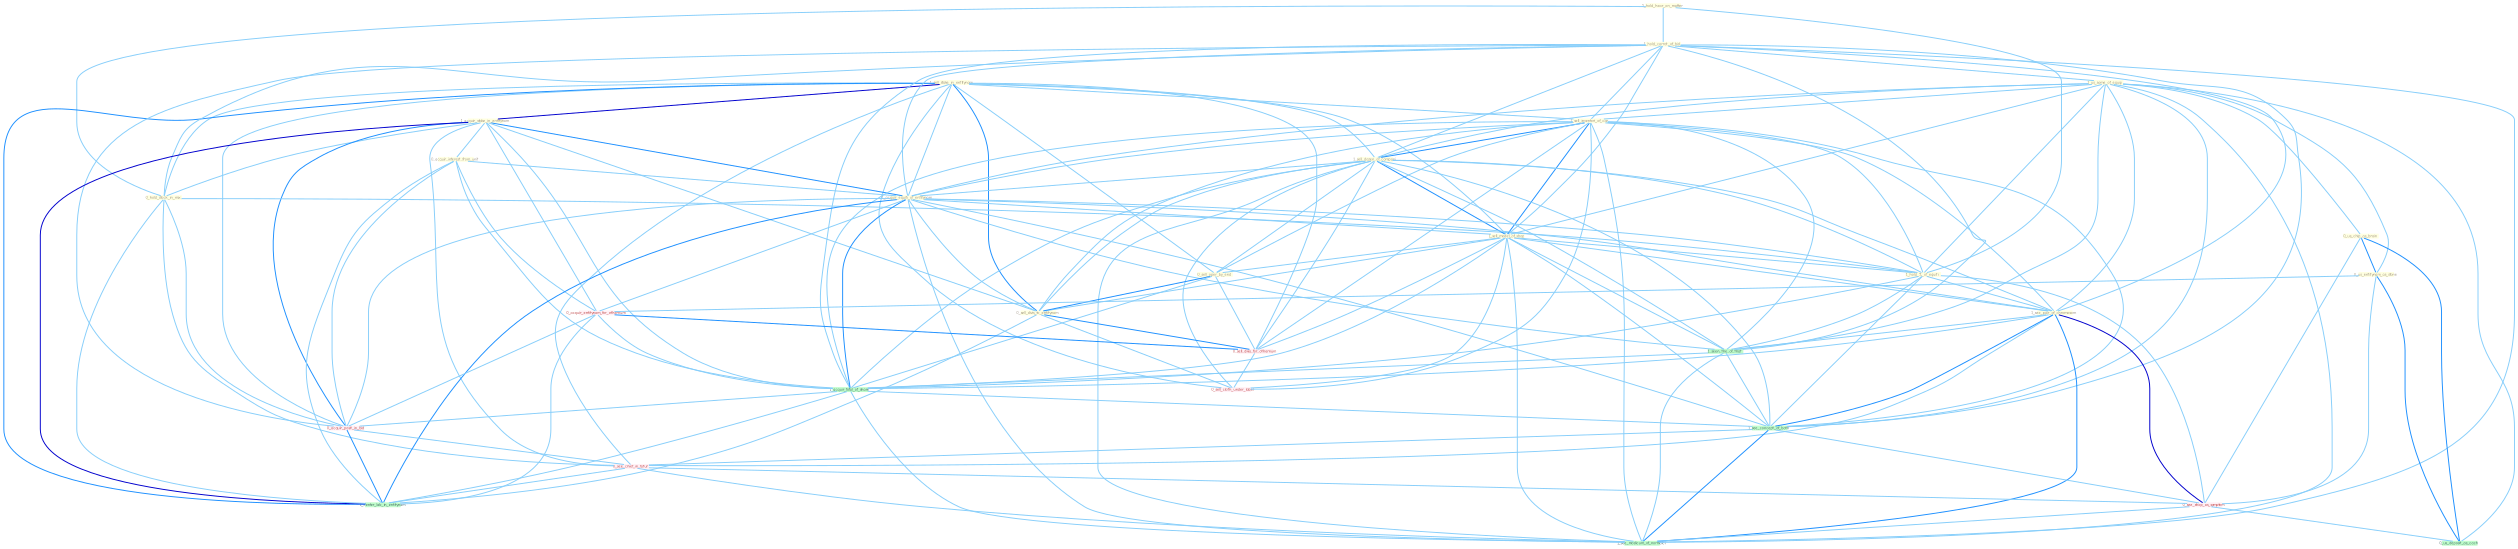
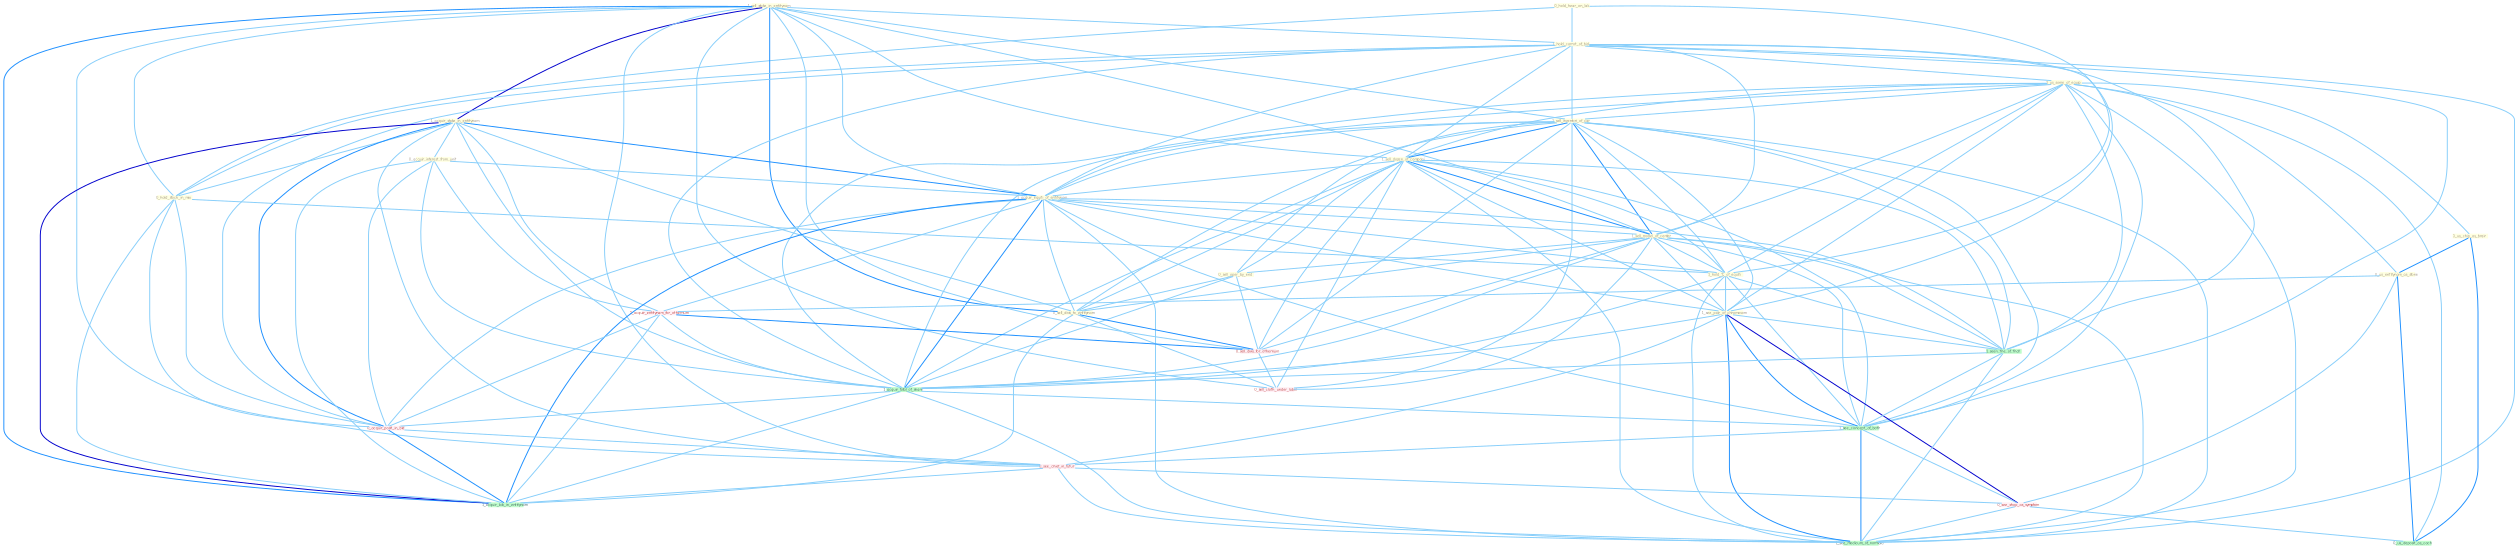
node "0_hold_hear_on_matter": label "0_hold_hear_on_matter" -> "0_hold_hear_on_lab"
edge "1_us_some_of_equip" -- "1_acquir_total_of_share": added
edge "1_sell_stake_in_entitynam" -- "0_sell_oper_by_end": now "1_sell_stake_in_entitynam" -- "1_hold_carrot_of_bid"
node "1_sell_model_of_shop": label "1_sell_model_of_shop" -> "1_sell_model_of_center"
edge "0_sell_oper_by_end" -- "0_sell_divis_to_entitynam": color #1e90ff -> #87cefa
edge "1_hold_%_of_equiti" -- "0_see_shop_as_symptom": now "1_hold_%_of_equiti" -- "1_see_modicum_of_normalci"
edge "0_us_chip_as_brain" -- "0_see_shop_as_symptom": removed
node "1_center_lab_in_entitynam": label "1_center_lab_in_entitynam" -> "1_acquir_lab_in_entitynam"
